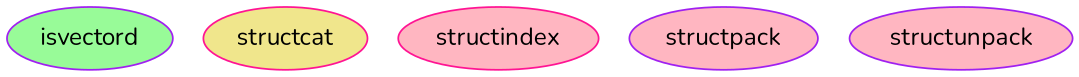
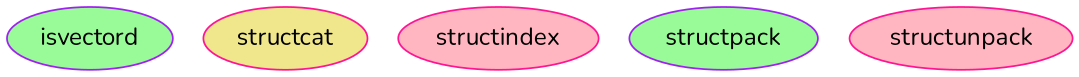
node "structpack": fillcolor lightpink -> palegreen
node "structunpack": color purple -> deeppink
